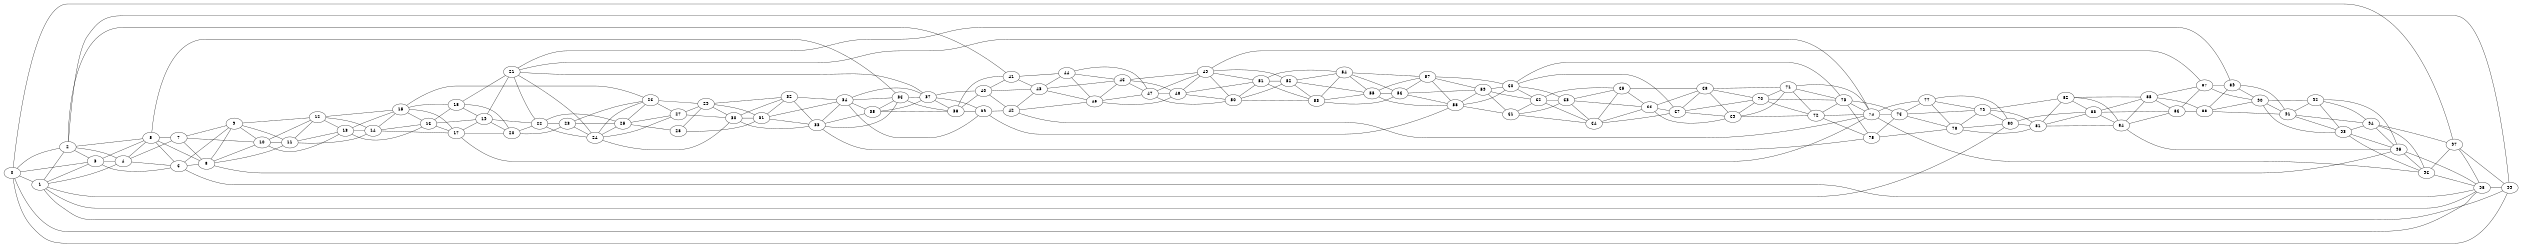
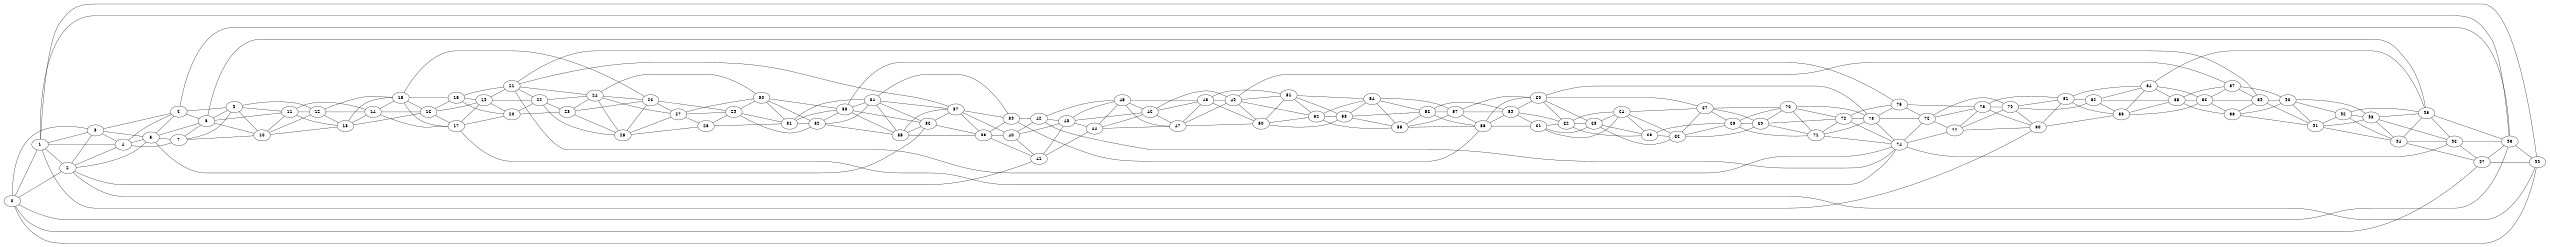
edge "86" -- "89": added
edge "27" -- "28": added
edge "32" -- "35": added
